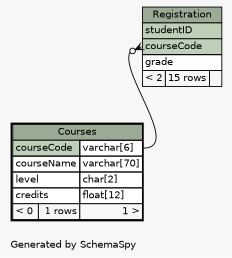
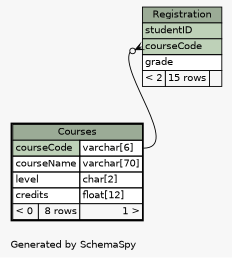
node "Courses": text "1 rows" -> "8 rows"
